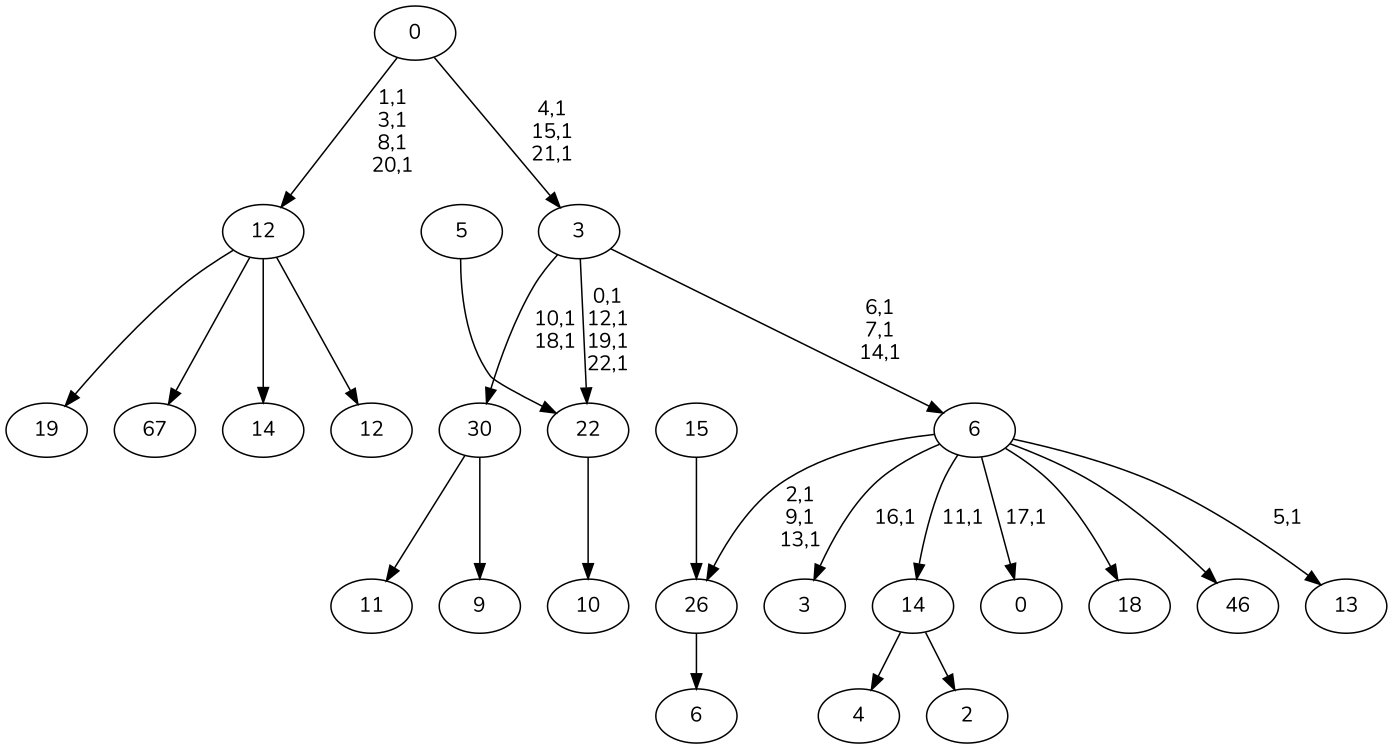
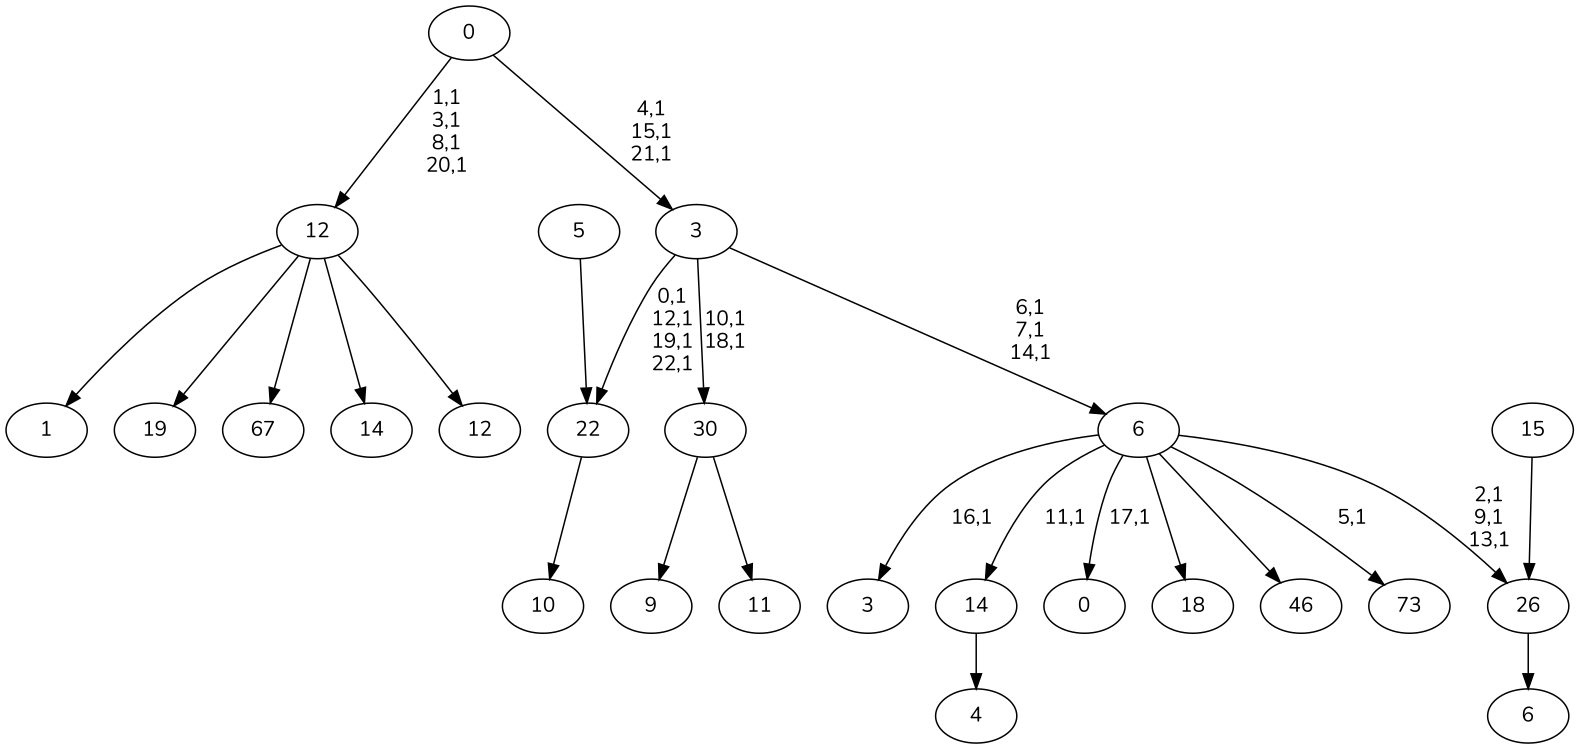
node "1": added
node "13": label "13" -> "73"
node "2": removed
